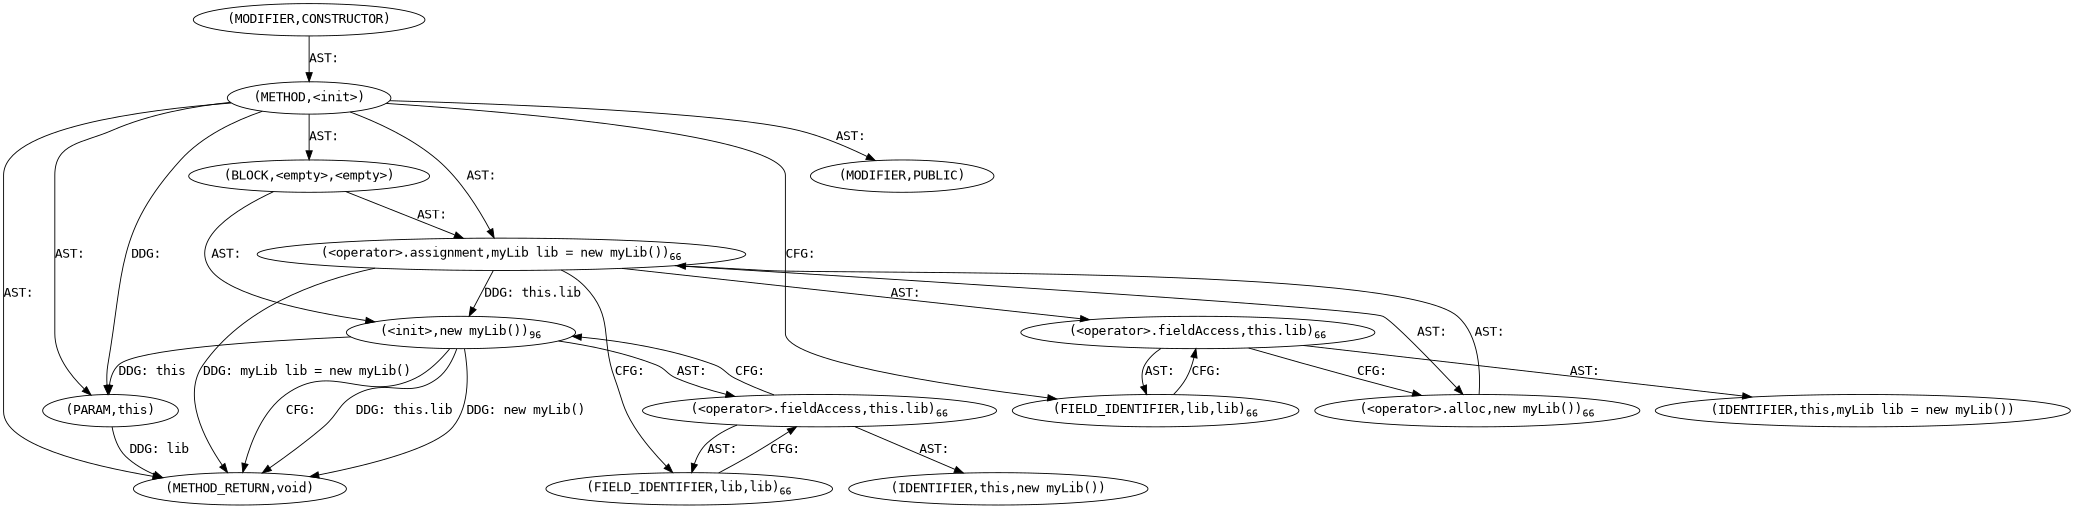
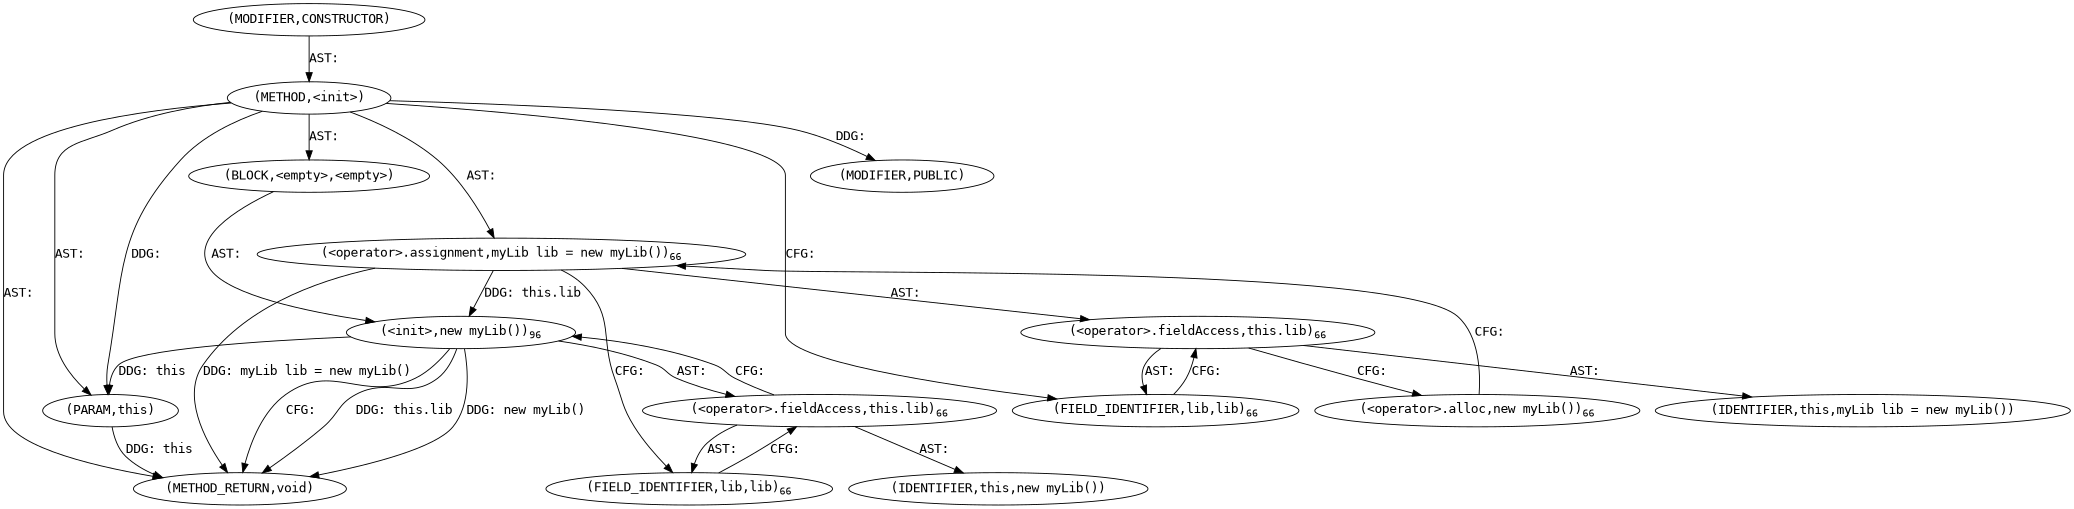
edge "(METHOD,<init>)" -> "(MODIFIER,PUBLIC)": label "AST: " -> "DDG: "
edge "(BLOCK,<empty>,<empty>)" -> "(<operator>.assignment,myLib lib = new myLib())": removed, label "AST:"
edge "(<operator>.assignment,myLib lib = new myLib())" -> "(<operator>.alloc,new myLib())": removed, label "AST:"
edge "(<operator>.alloc,new myLib())" -> "(<operator>.assignment,myLib lib = new myLib())": label "AST: " -> "CFG: "
edge "(PARAM,this)" -> "(METHOD_RETURN,void)": label "DDG: lib" -> "DDG: this"
